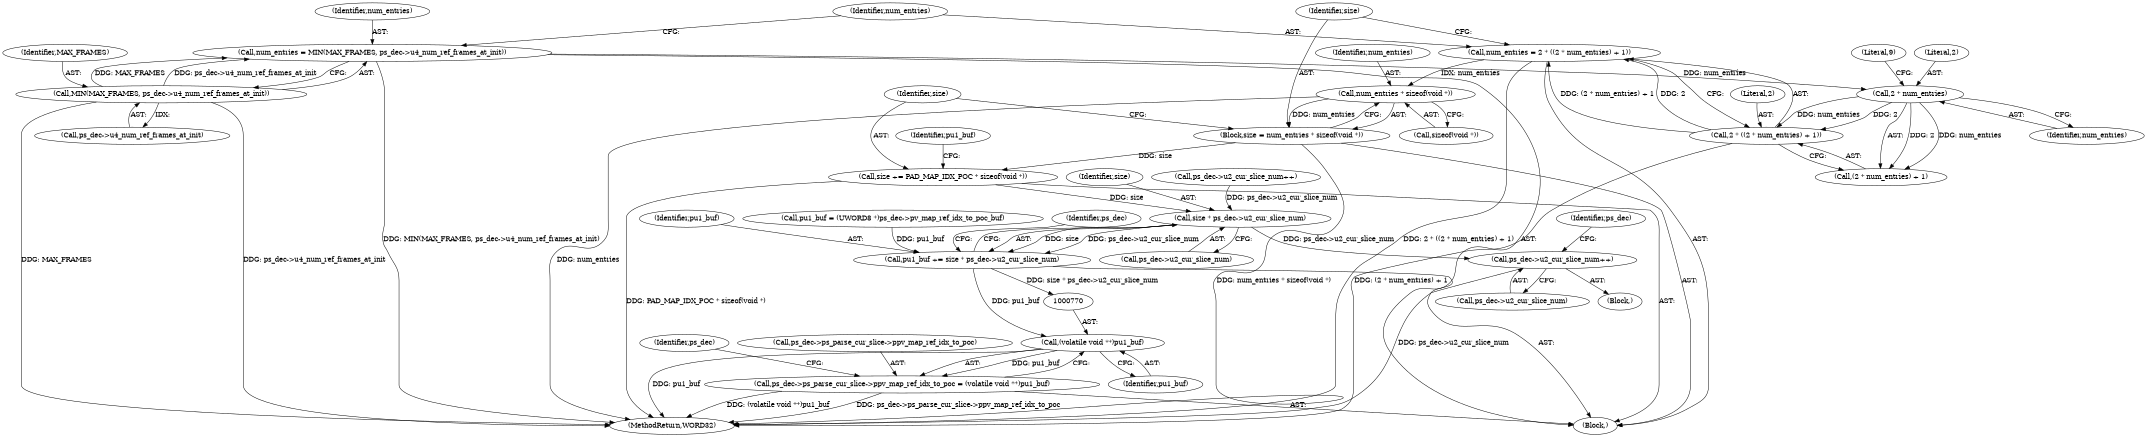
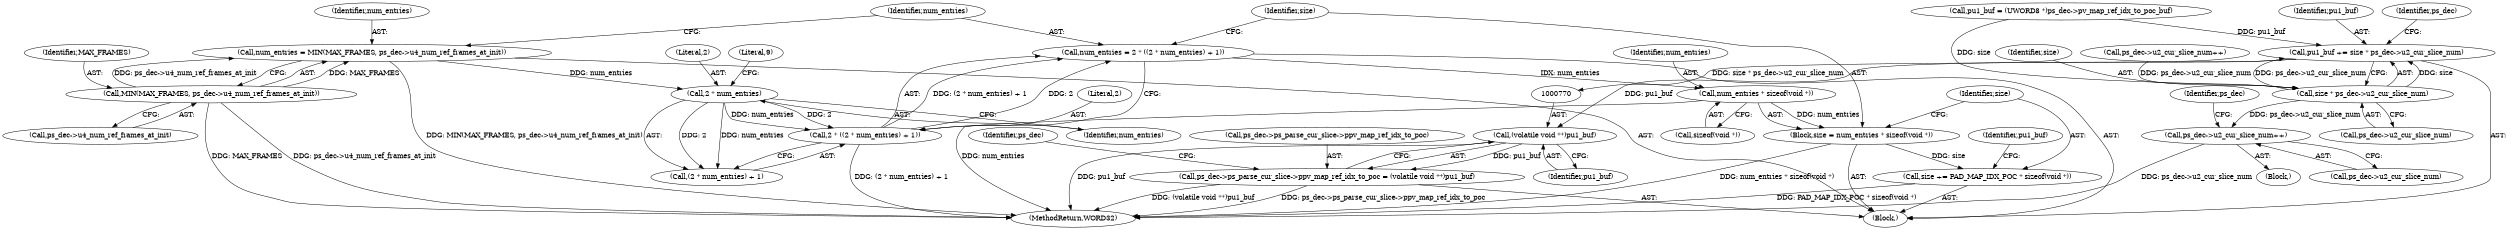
edge "(Call,MIN(MAX_FRAMES, ps_dec->u4_num_ref_frames_at_init))" -> "(Call,ps_dec->u4_num_ref_frames_at_init)": label "IDX: " -> "CFG: "
edge "(Block,size = num_entries * sizeof(void *))" -> "(Call,num_entries * sizeof(void *))": removed, label "CFG:"
edge "(Call,size += PAD_MAP_IDX_POC * sizeof(void *))" -> "(Call,size * ps_dec->u2_cur_slice_num)": now "(Call,pu1_buf = (UWORD8 *)ps_dec->pv_map_ref_idx_to_poc_buf)" -> "(Call,size * ps_dec->u2_cur_slice_num)"
edge "(Call,num_entries = 2 * ((2 * num_entries) + 1))" -> "(MethodReturn,WORD32)": removed, label "DDG: 2 * ((2 * num_entries) + 1)"
